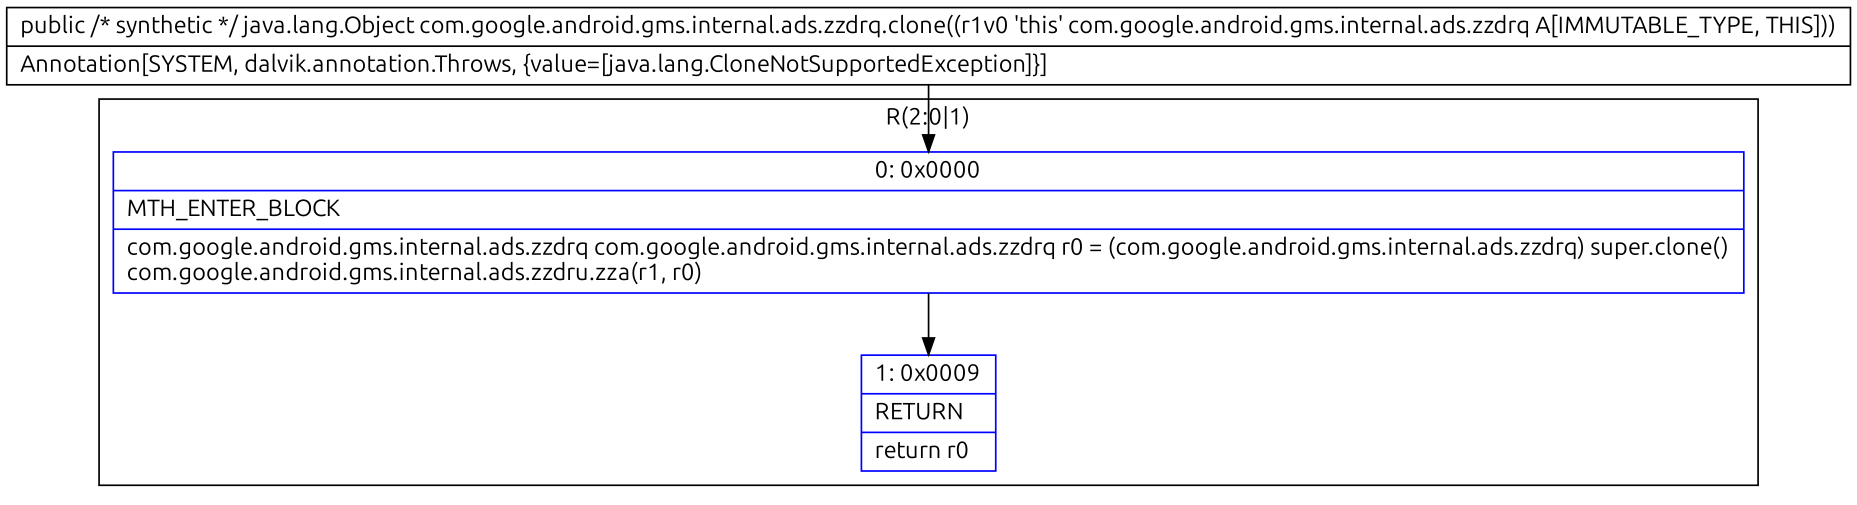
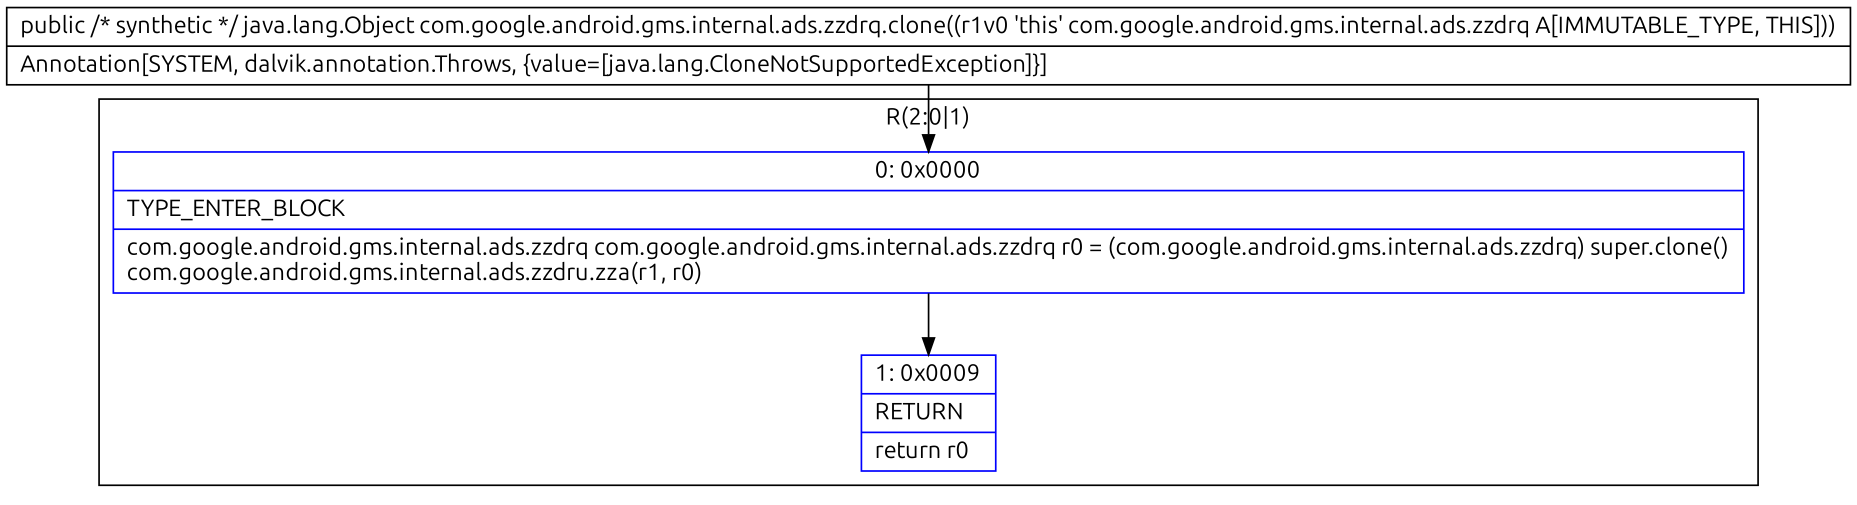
node "0: 0x0000": text "MTH_ENTER_BLOCK" -> "TYPE_ENTER_BLOCK"
